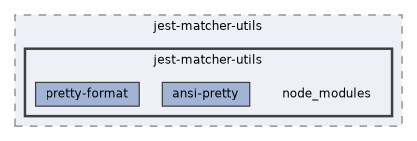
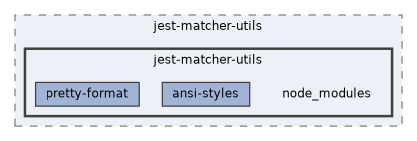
node "ansi-pretty": label "ansi-pretty" -> "ansi-styles"
